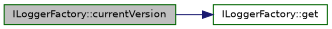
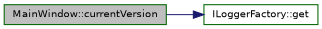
node "ILoggerFactory::currentVersion": label "ILoggerFactory::currentVersion" -> "MainWindow::currentVersion"
